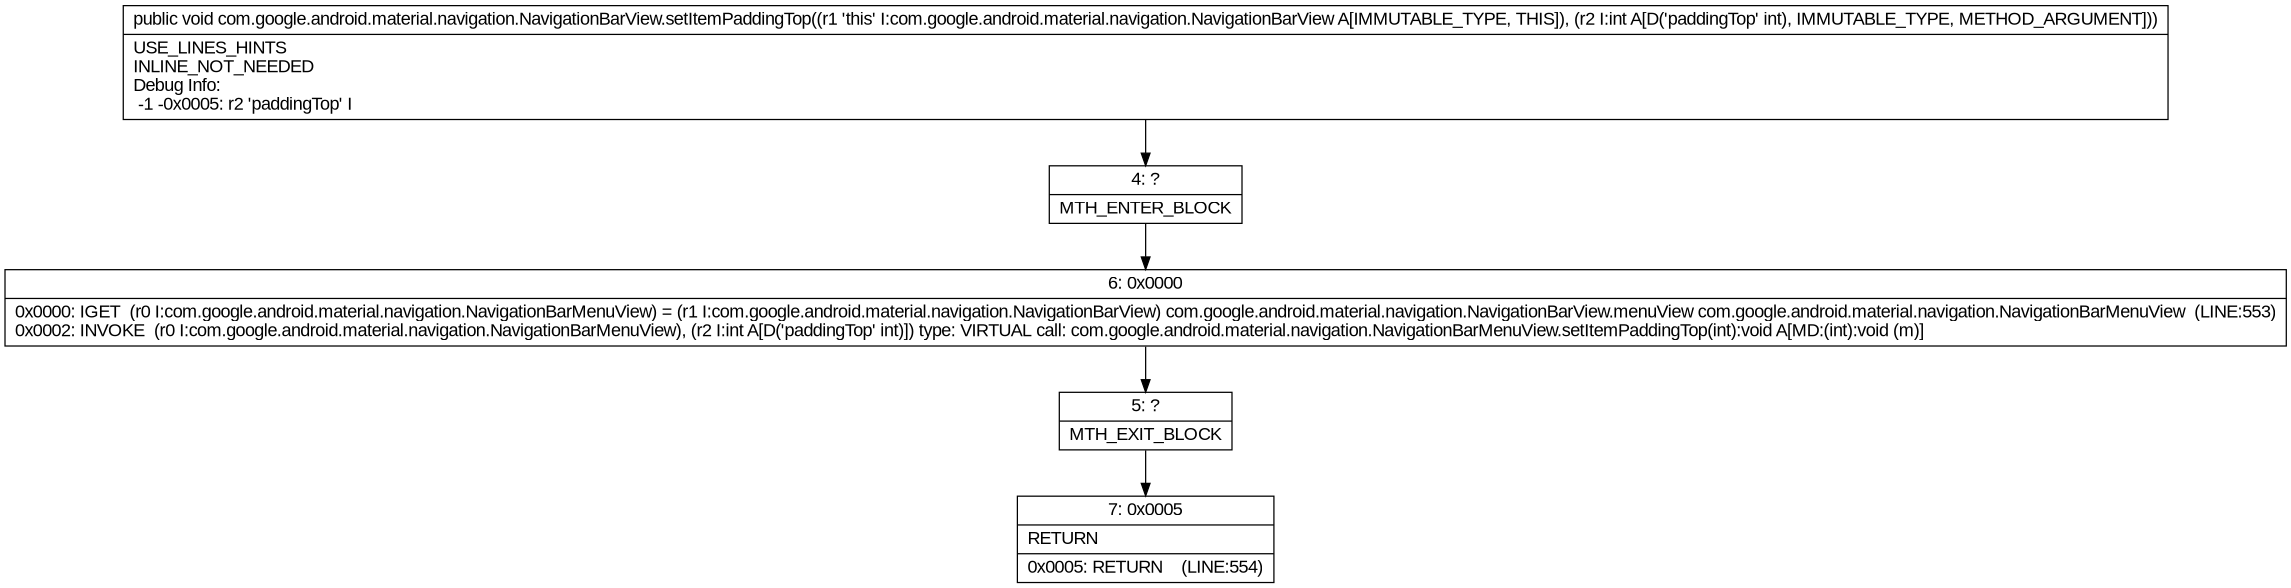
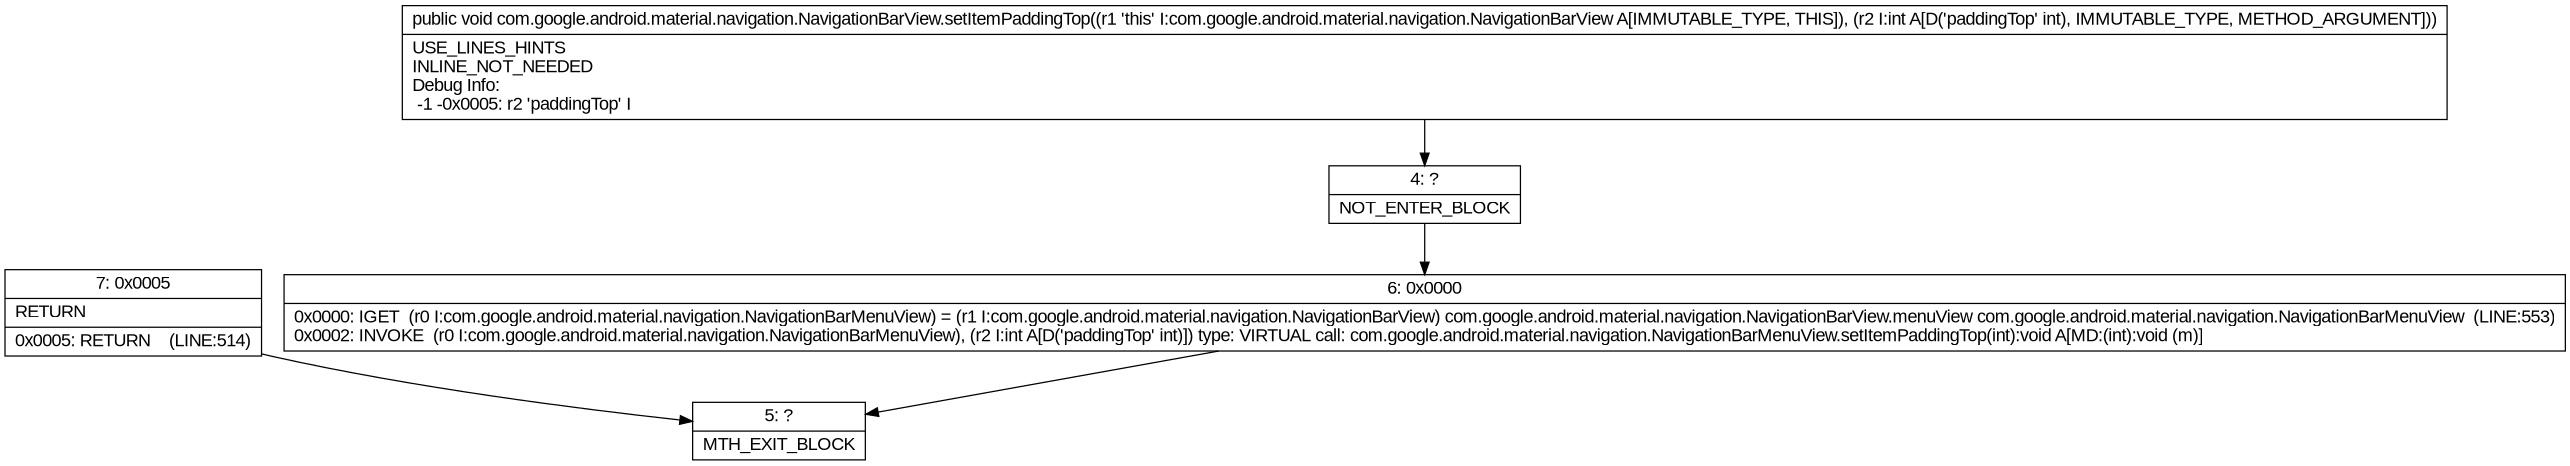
node "4: ?": text "MTH_ENTER_BLOCK" -> "NOT_ENTER_BLOCK"
edge "5: ?" -> "7: 0x0005": reversed
node "7: 0x0005": text "0x0005: RETURN    (LINE:554)" -> "0x0005: RETURN    (LINE:514)"
